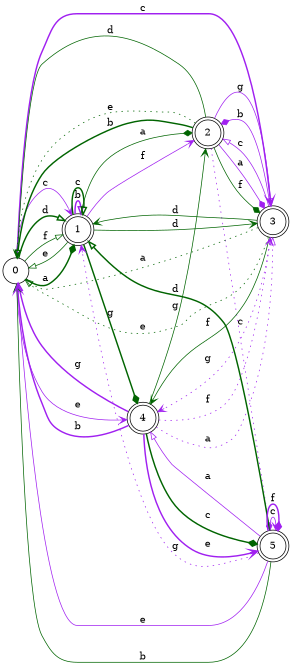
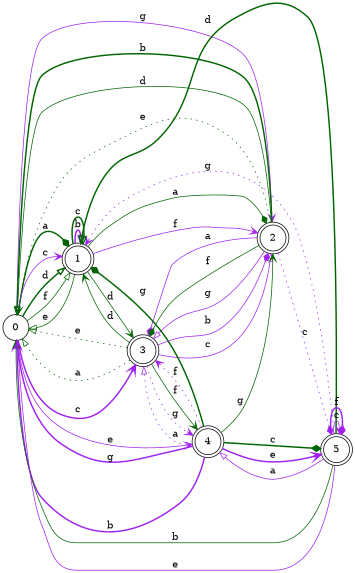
edge "0" -> "2": added, label "g"
edge "1" -> "4": reversed
